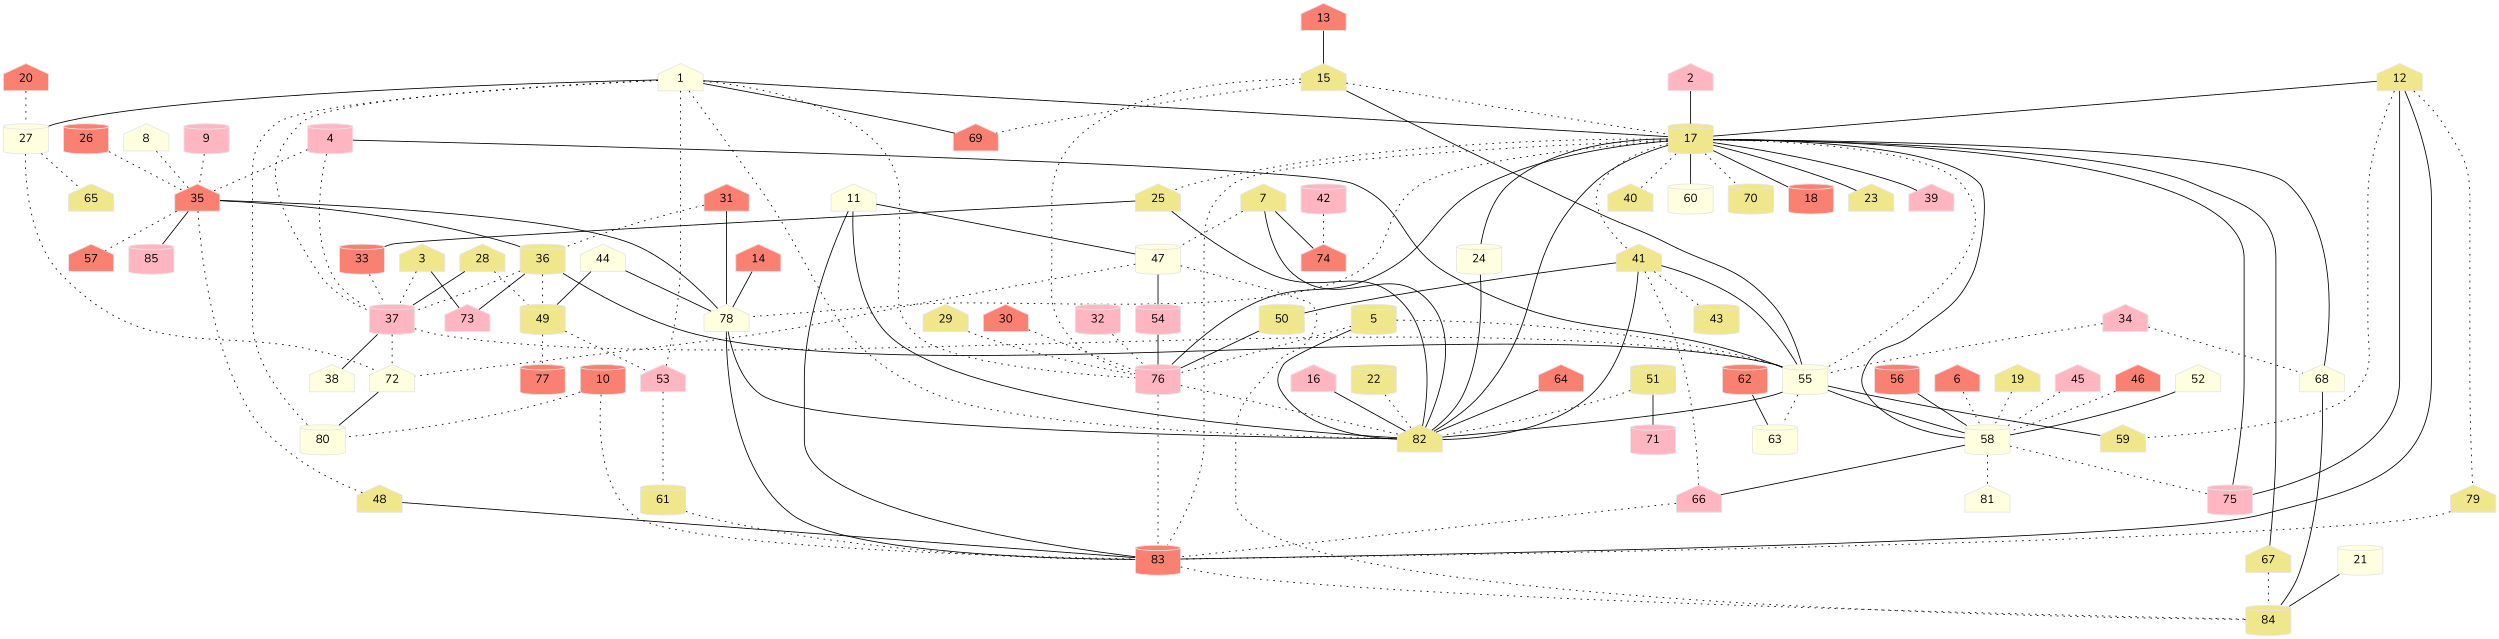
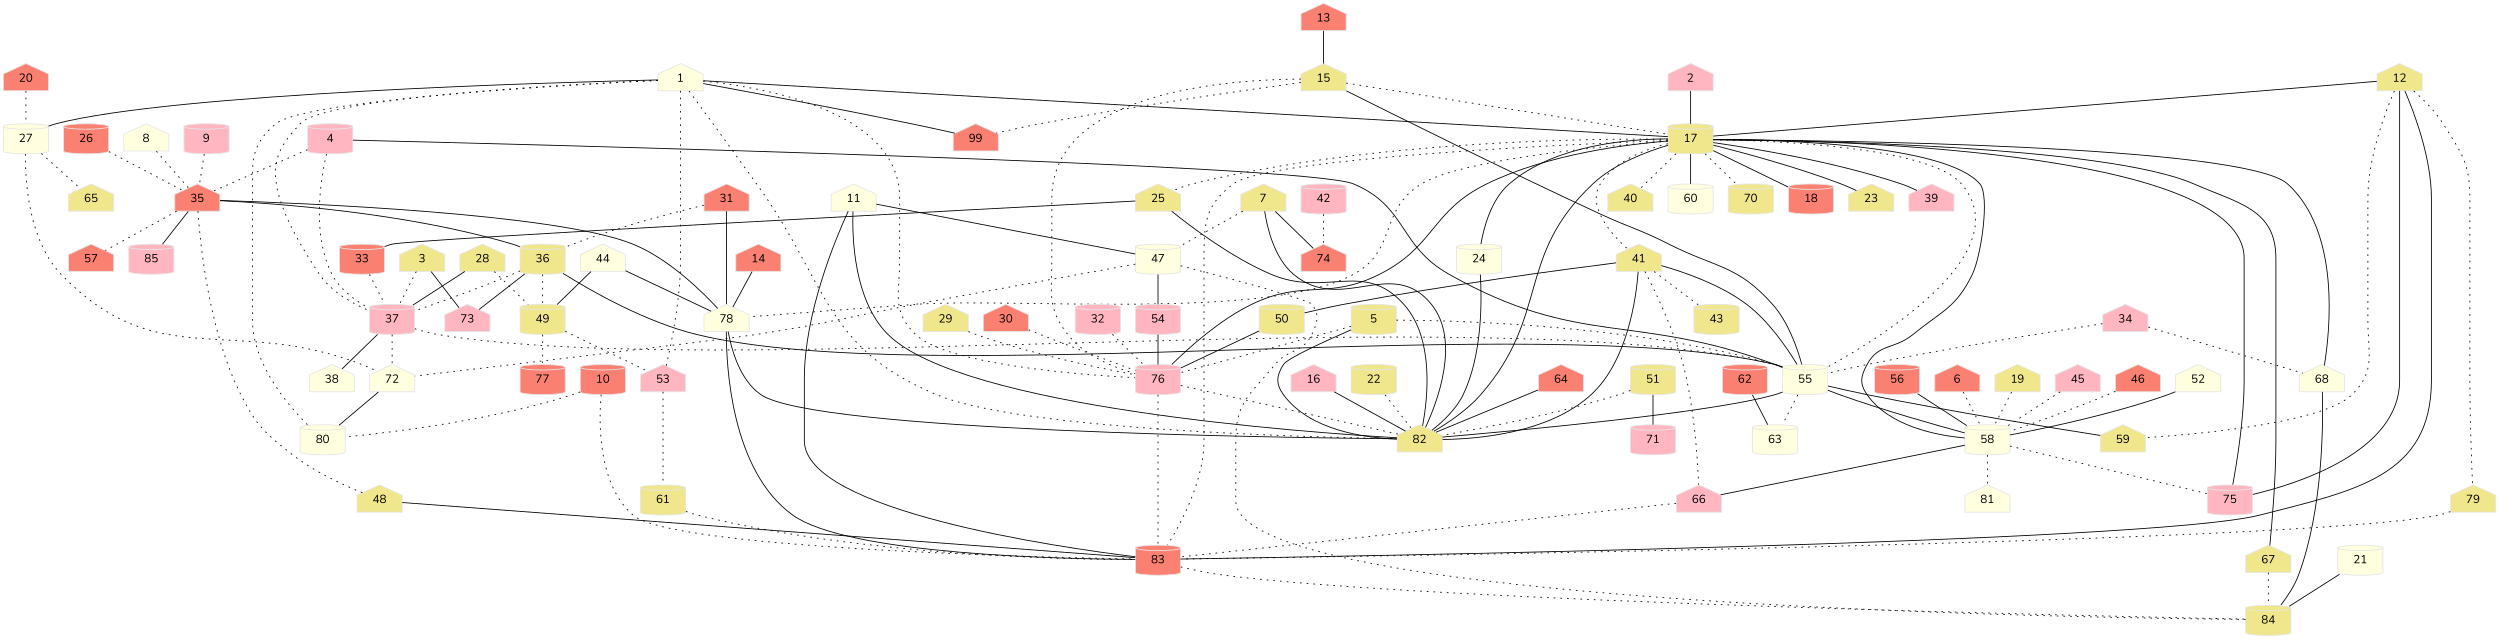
node "69": label "69" -> "99"
